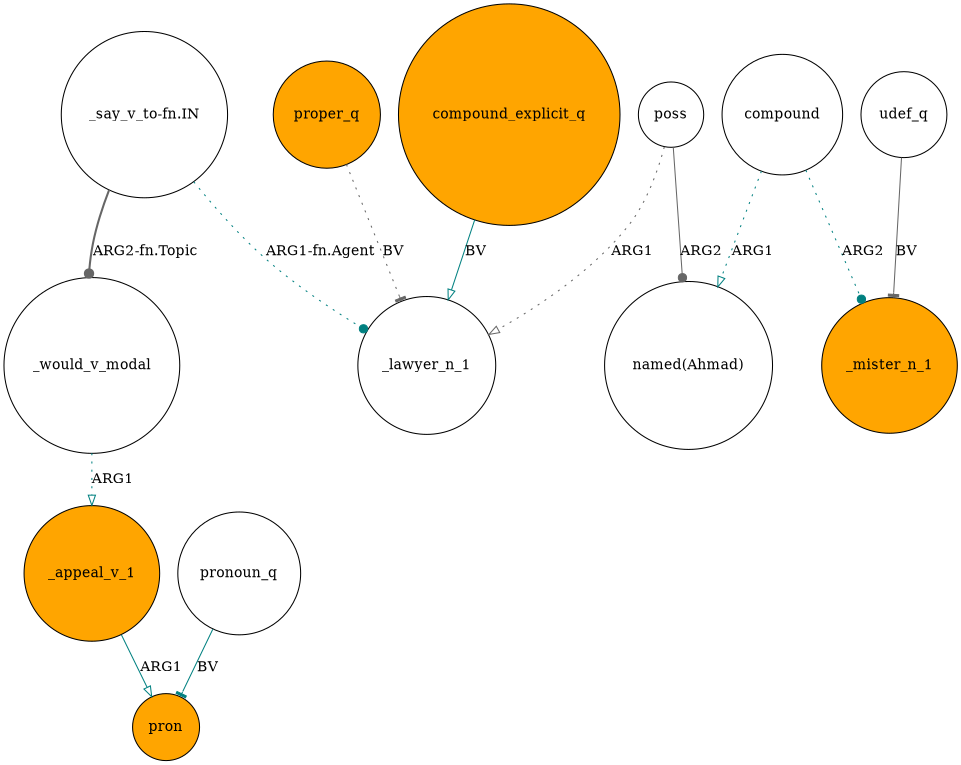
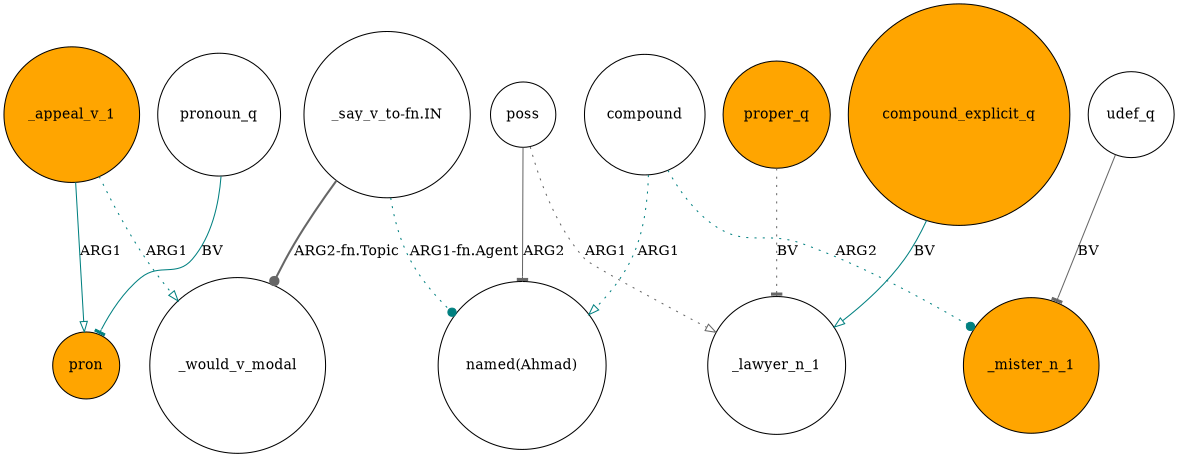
edge "poss" -> "named(Ahmad)": arrowhead dot -> tee
edge "_say_v_to-fn.IN" -> "_lawyer_n_1": now "_say_v_to-fn.IN" -> "named(Ahmad)"
edge "_would_v_modal" -> "_appeal_v_1": reversed
